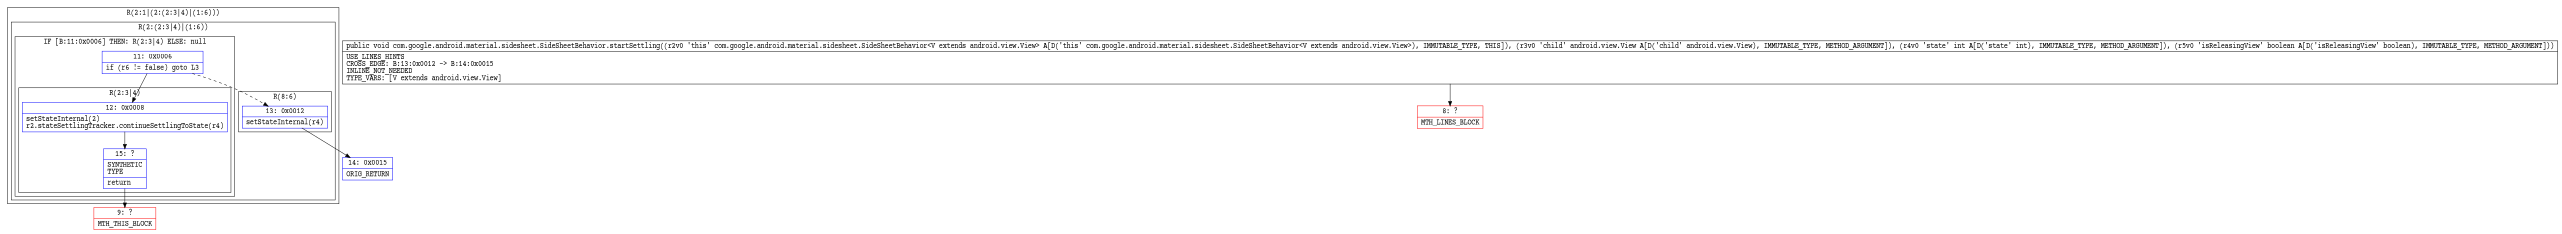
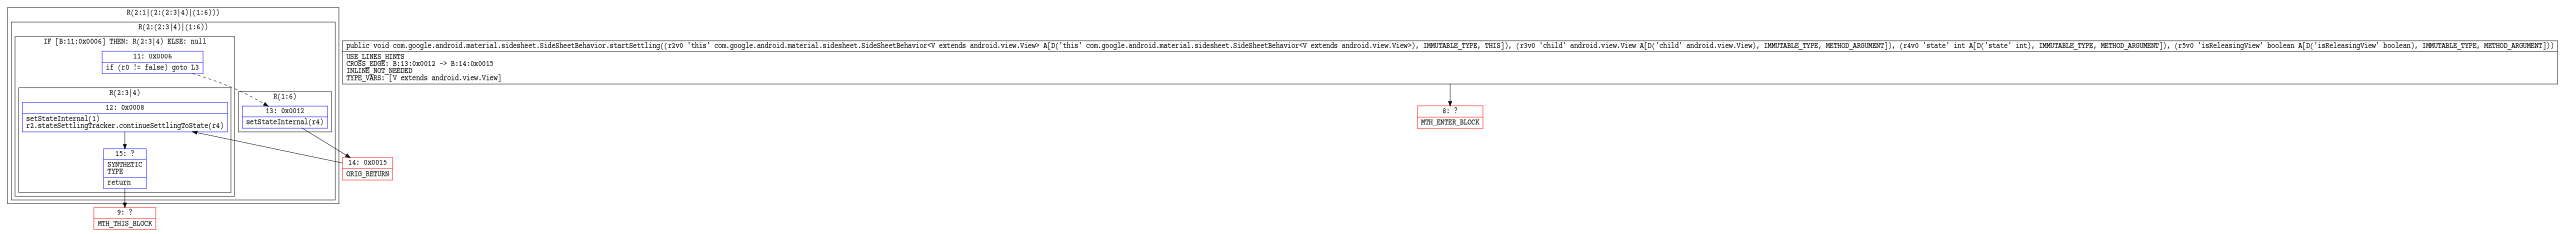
node "11: 0x0006": text "if (r6 != false) goto L3" -> "if (r0 != false) goto L3"
edge "11: 0x0006" -> "12: 0x0008": now "14: 0x0015" -> "12: 0x0008"
cluster "R(8:6)": label "R(8:6)" -> "R(1:6)"
node "12: 0x0008": text "setStateInternal(2)" -> "setStateInternal(1)"
node "8: ?": text "MTH_LINES_BLOCK" -> "MTH_ENTER_BLOCK"
node "14: 0x0015": color blue -> red
